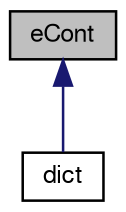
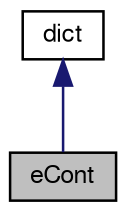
edge "dict" -> "eCont": reversed
